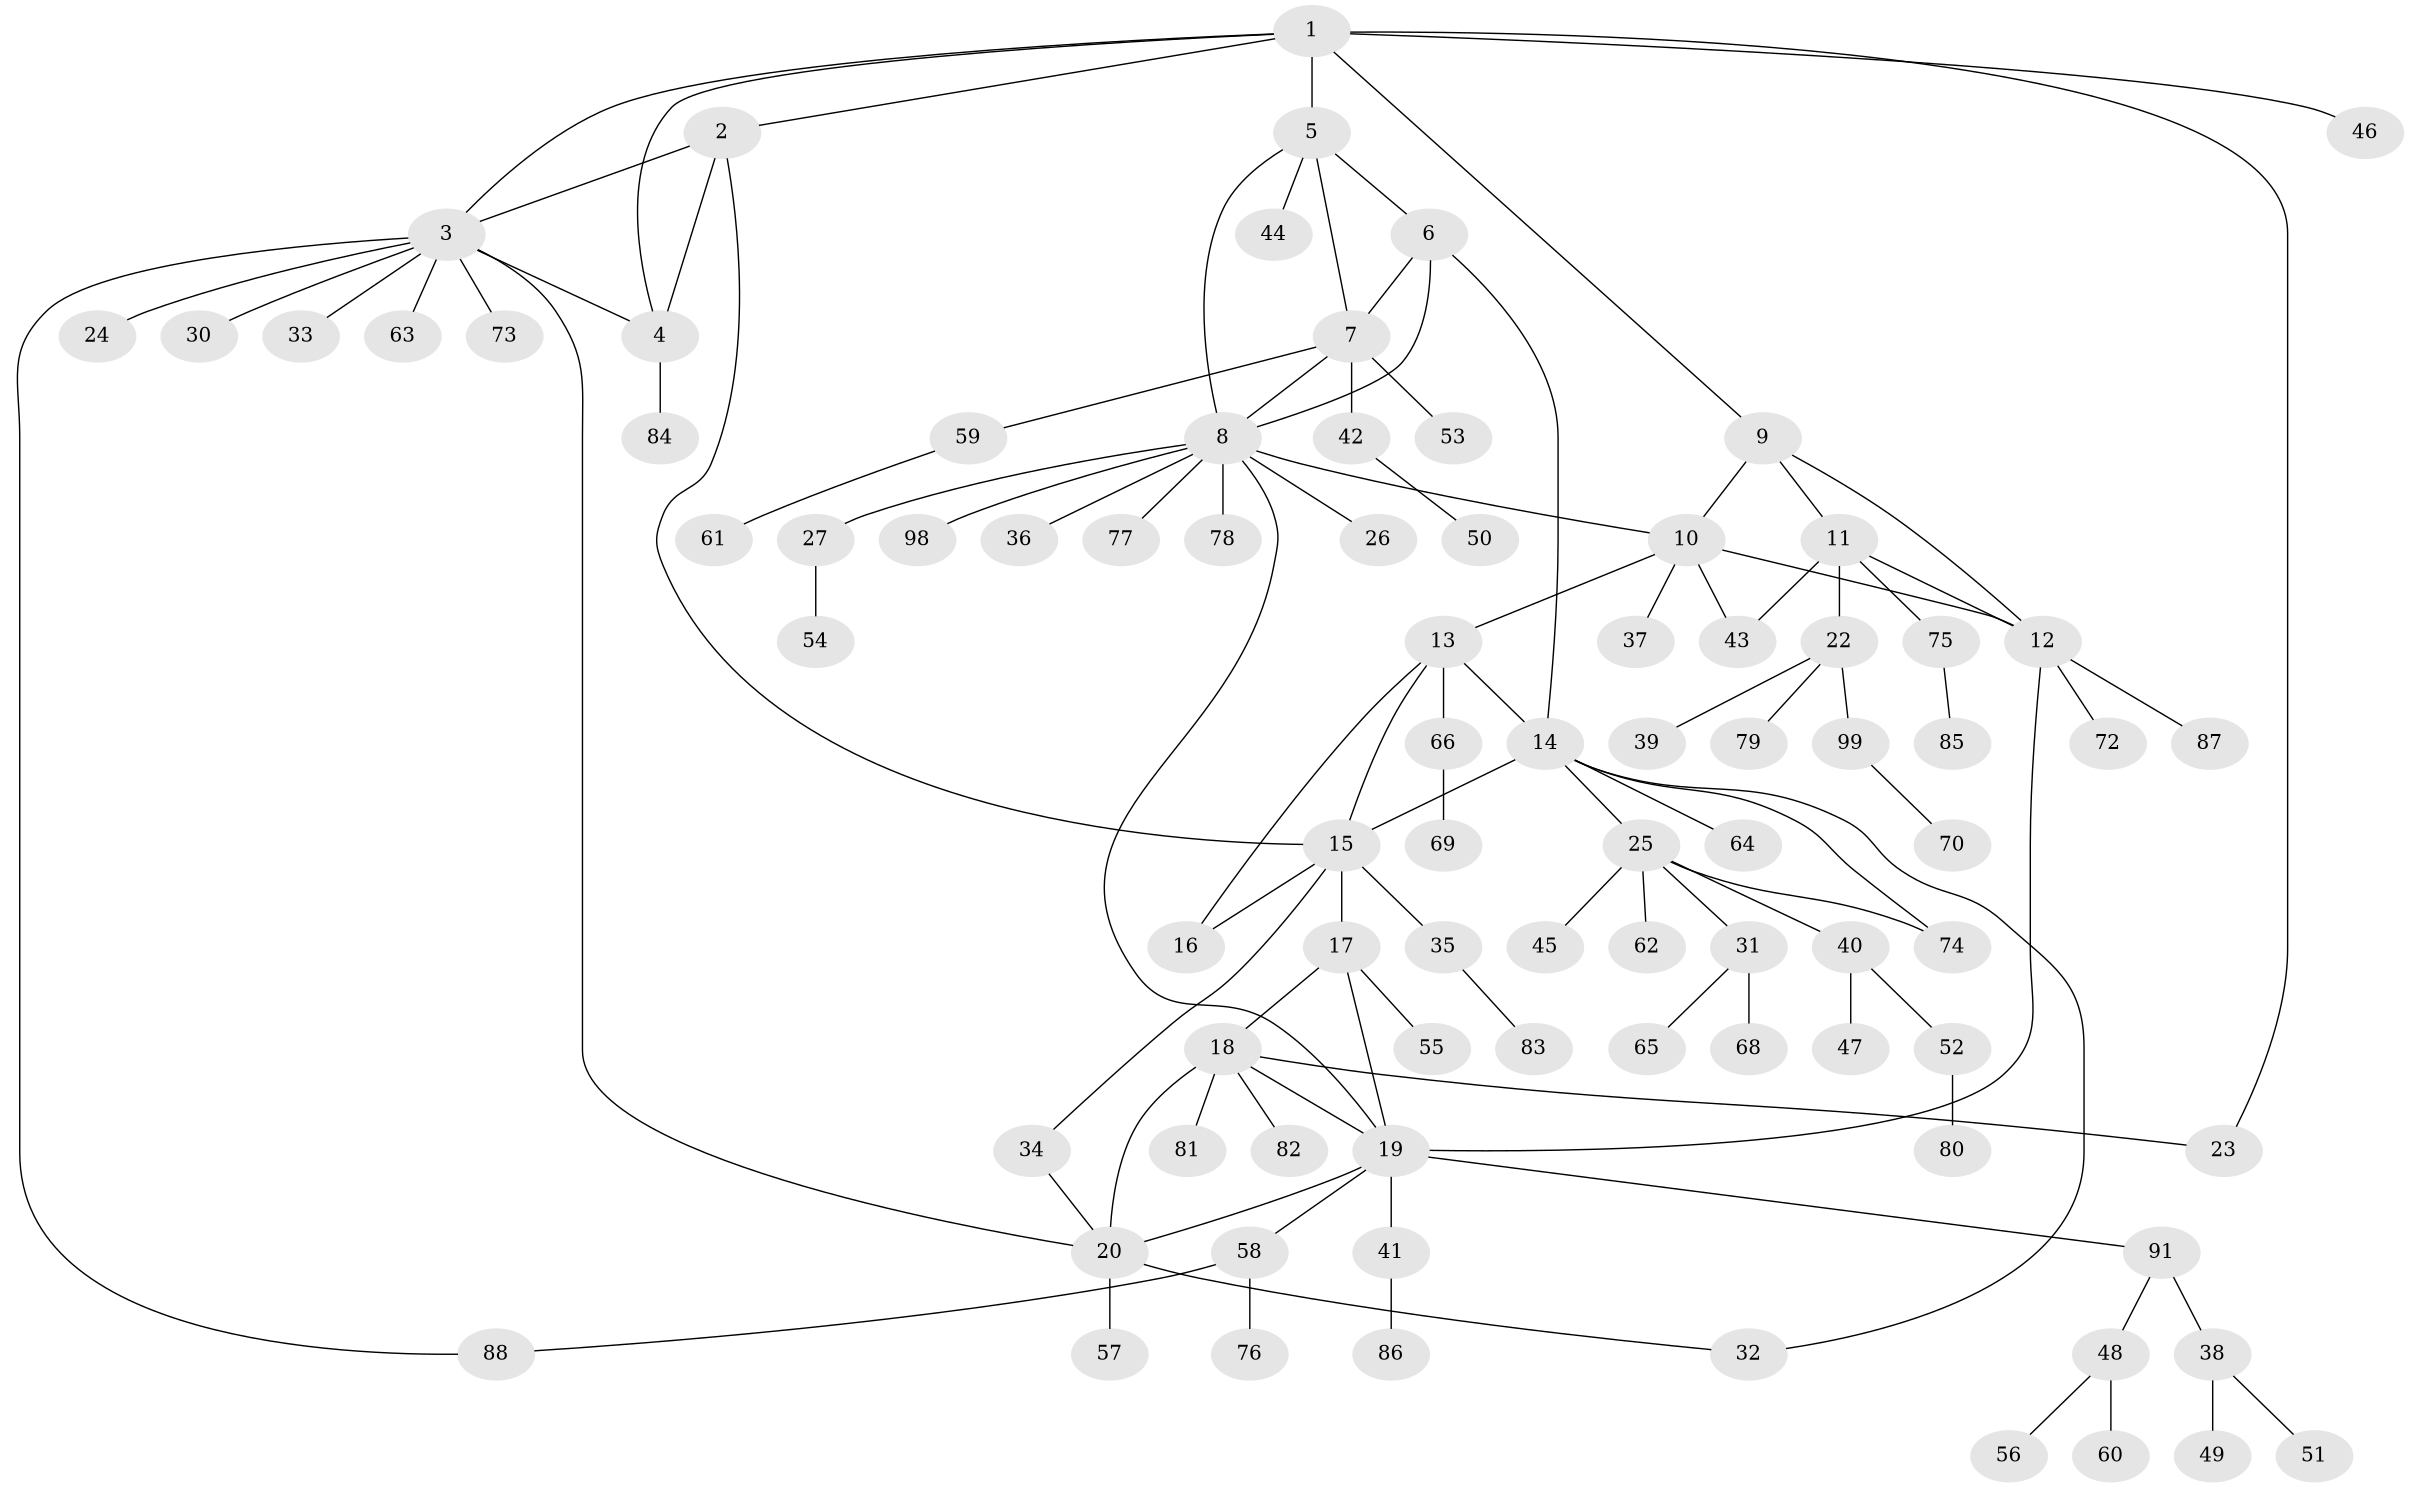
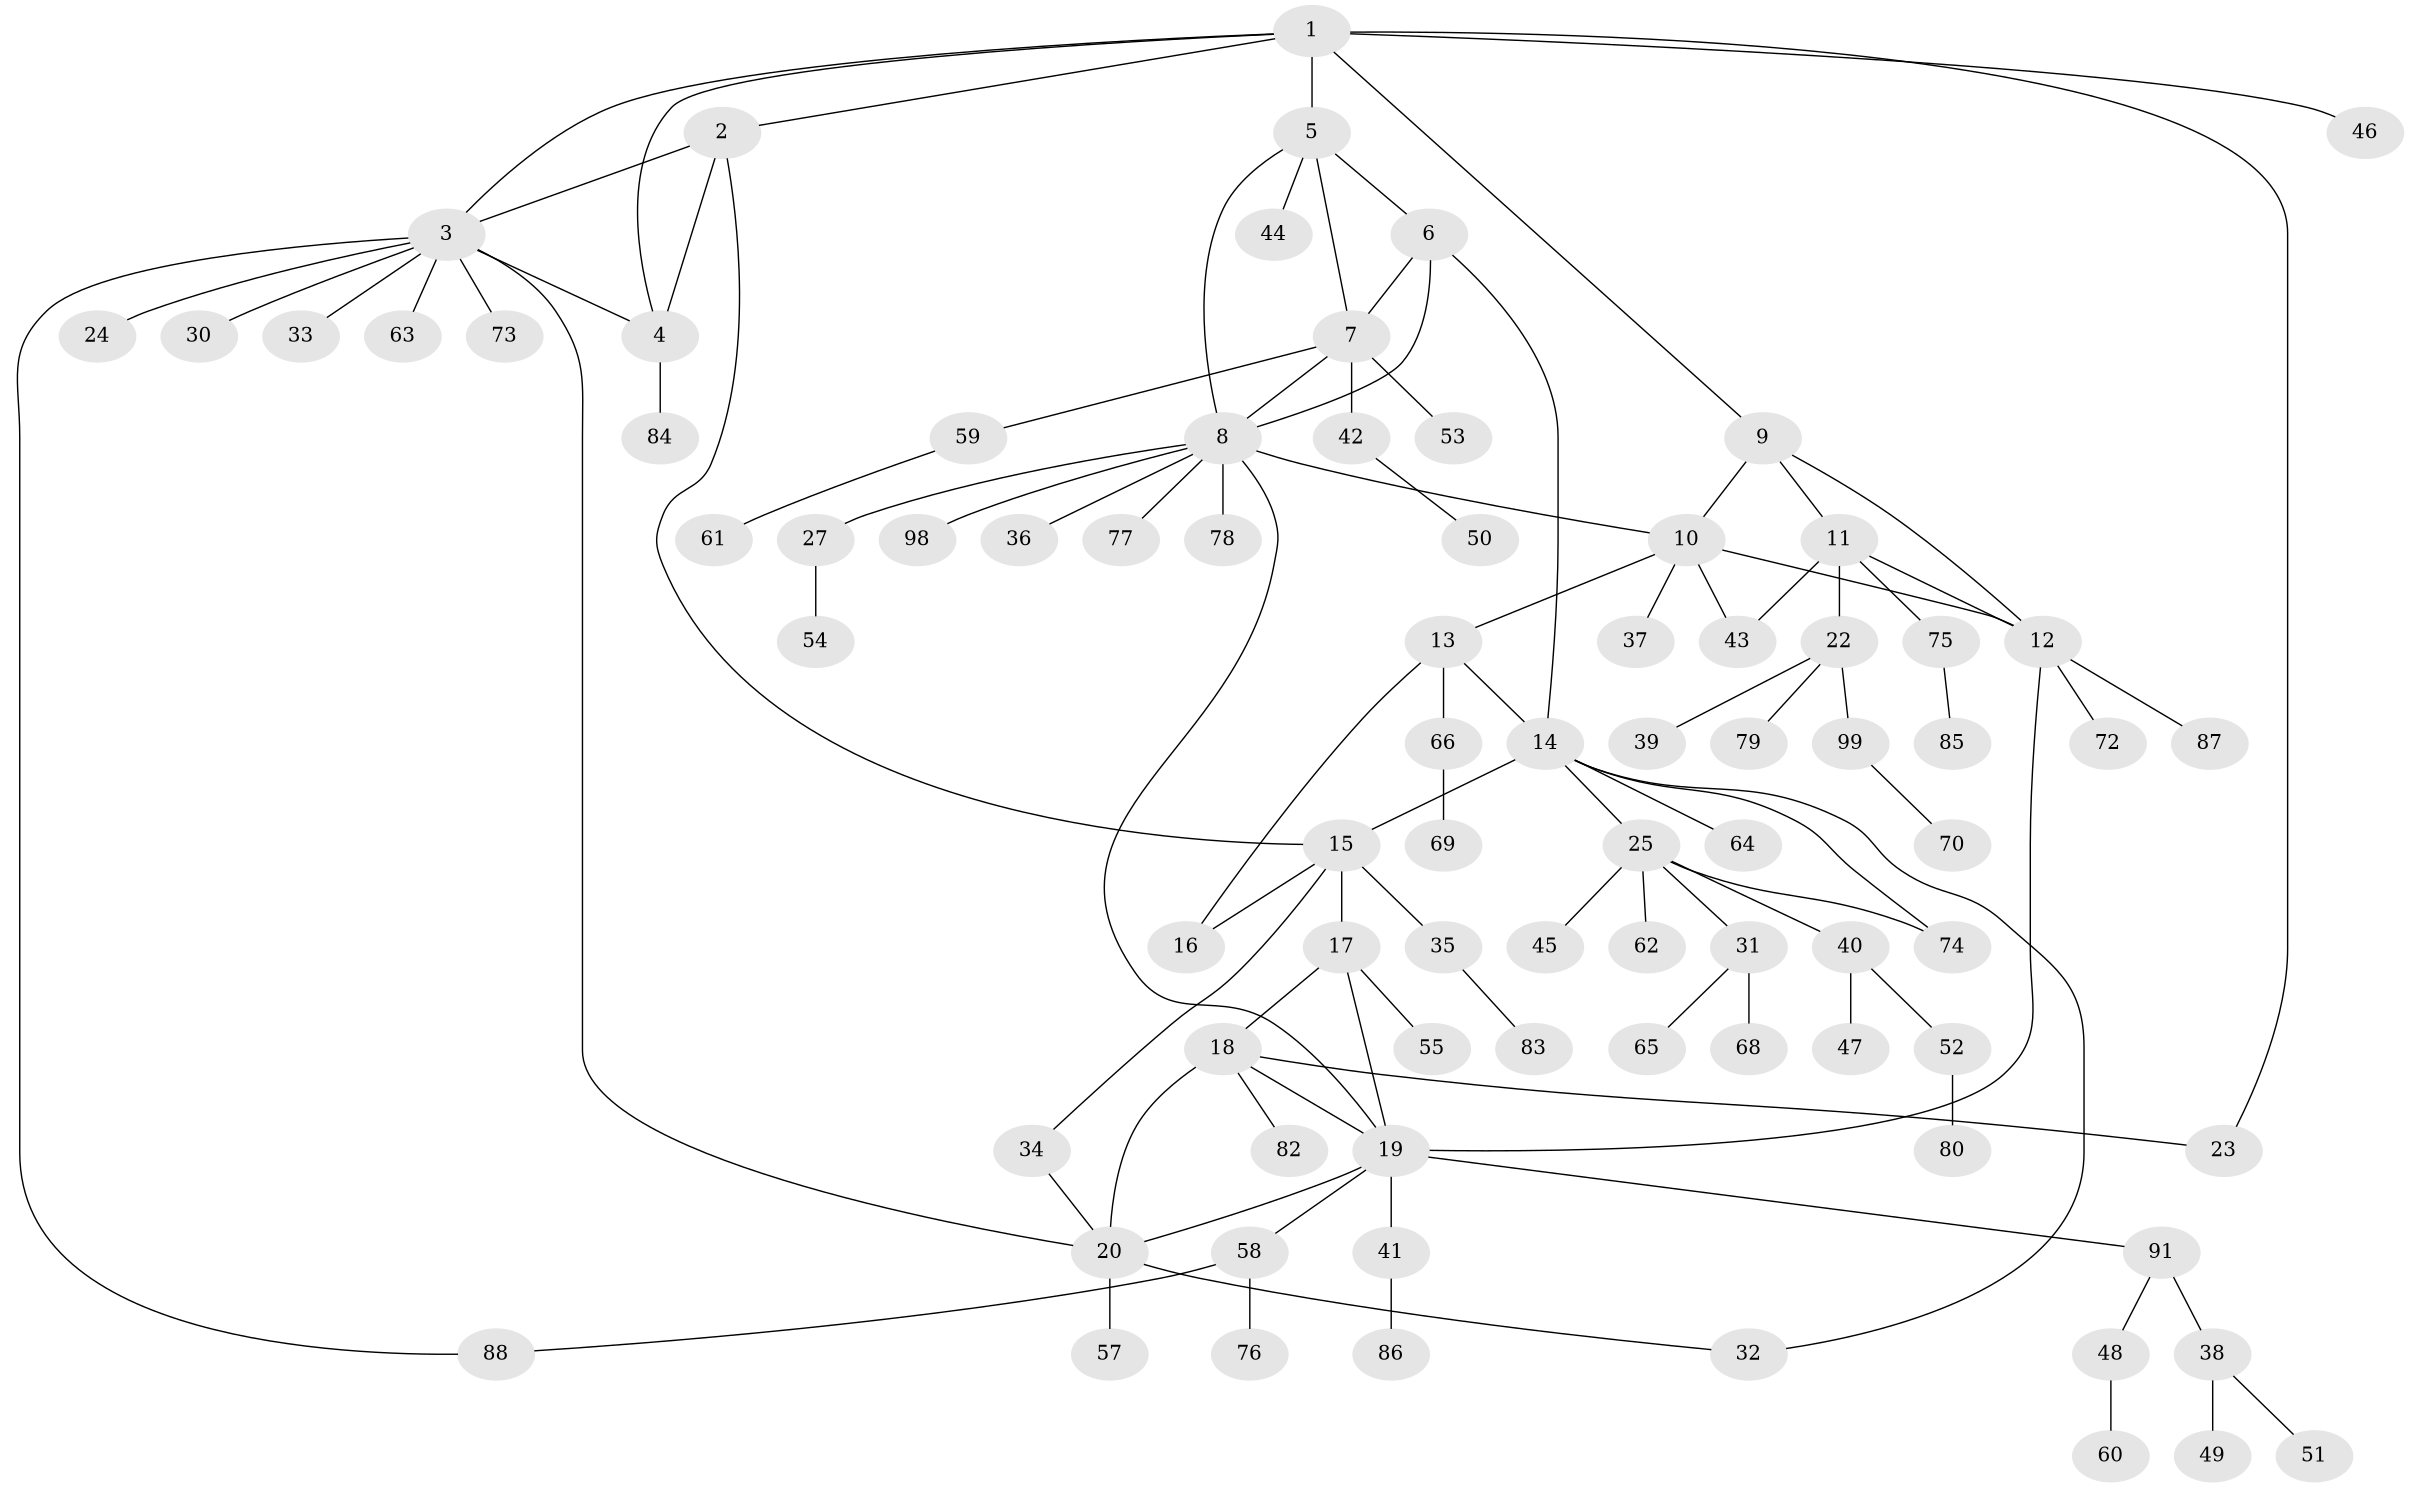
node "26": removed
edge "13" -- "15": removed
node "81": removed
node "56": removed
